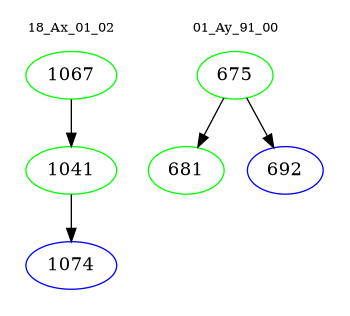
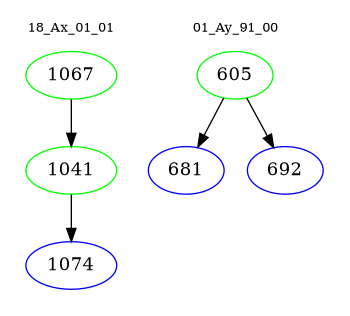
cluster "18_Ax_01_02": label "18_Ax_01_02" -> "18_Ax_01_01"
node "675": label "675" -> "605"
node "681": color green -> blue
